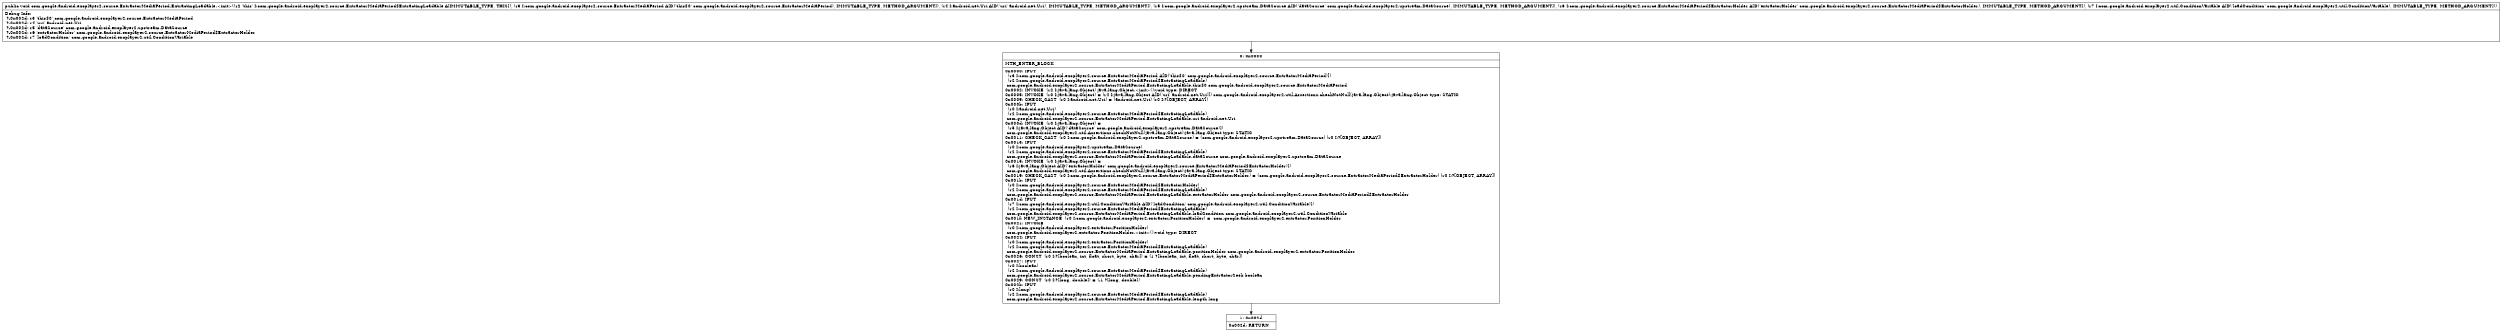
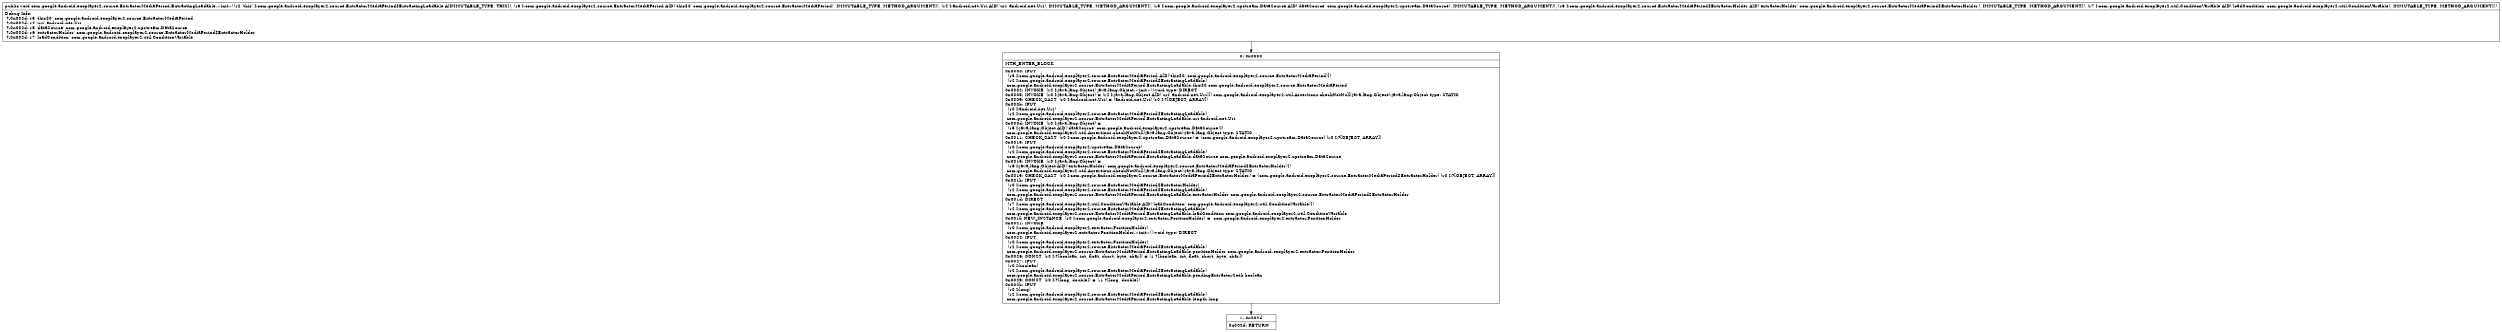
node "0: 0x0000": text "0x001d: IPUT" -> "0x001d: DIRECT"
